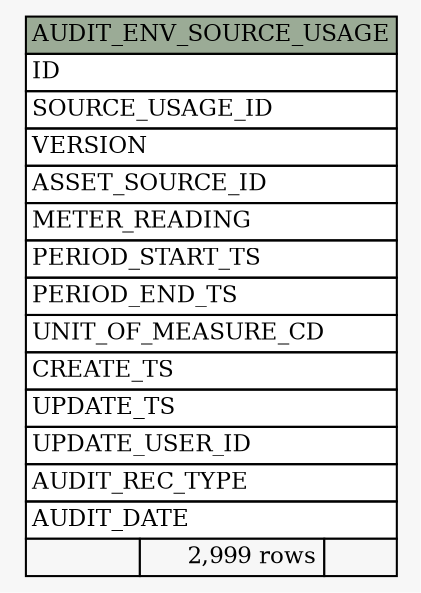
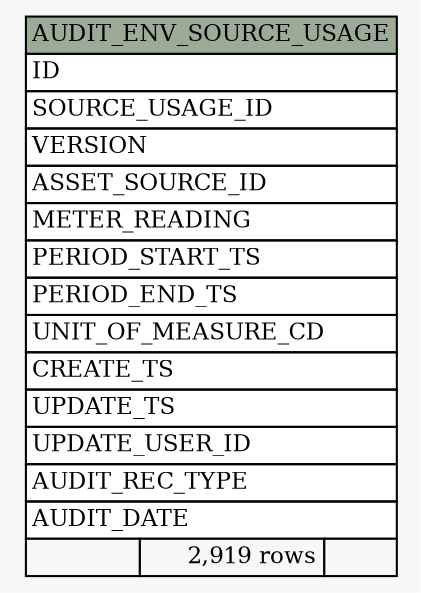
node "AUDIT_ENV_SOURCE_USAGE": text "2,999 rows" -> "2,919 rows"
